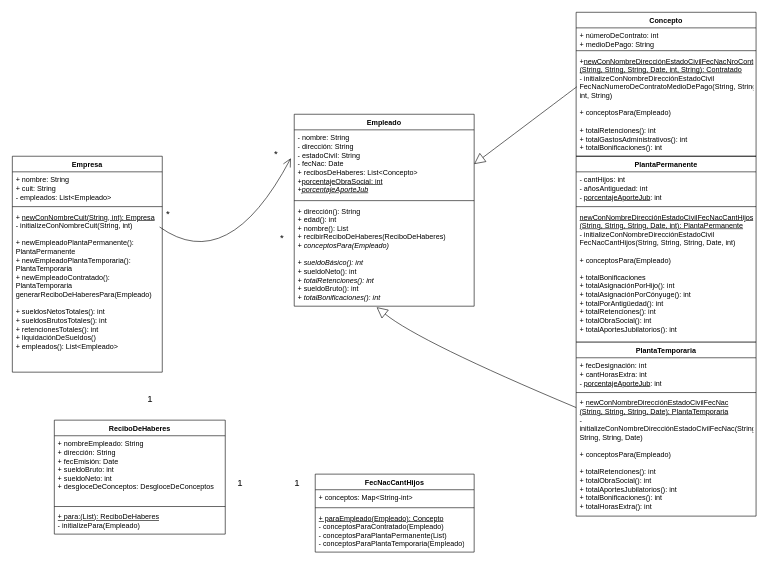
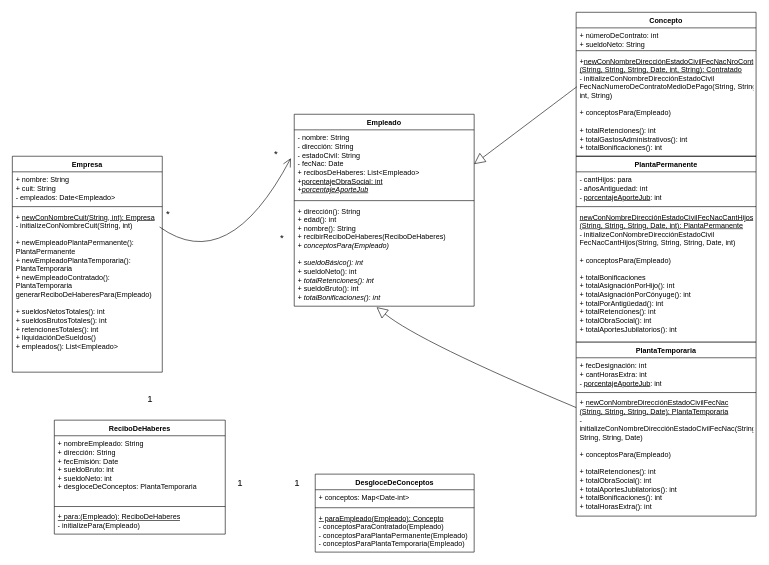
node "+ númeroDeContrato: int + medioDePago: String": label "+ númeroDeContrato: int + medioDePago: String" -> "+ númeroDeContrato: int + sueldoNeto: String"
node "- nombre: String - dirección: String - estadoCivil: String - fecNac: Date + recibosDeHaberes: List<Concepto> +porcentajeObraSocial: int +porcentajeAporteJub": label "- nombre: String - dirección: String - estadoCivil: String - fecNac: Date + recibosDeHaberes: List<Concepto> +porcentajeObraSocial: int +porcentajeAporteJub" -> "- nombre: String - dirección: String - estadoCivil: String - fecNac: Date + recibosDeHaberes: List<Empleado> +porcentajeObraSocial: int +porcentajeAporteJub"
node "+ nombre: String + cuit: String - empleados: List<Empleado>": label "+ nombre: String + cuit: String - empleados: List<Empleado>" -> "+ nombre: String + cuit: String - empleados: Date<Empleado>"
node "- cantHijos: int - añosAntiguedad: int - porcentajeAporteJub: int": label "- cantHijos: int - añosAntiguedad: int - porcentajeAporteJub: int" -> "- cantHijos: para - añosAntiguedad: int - porcentajeAporteJub: int"
node "+ dirección(): String + edad(): int + nombre(): List + recibirReciboDeHaberes(ReciboDeHaberes) + conceptosPara(Empleado) + sueldoBásico(): int + sueldoNeto(): int + totalRetenciones(): int + sueldoBruto(): int + totalBonificaciones(): int": label "+ dirección(): String + edad(): int + nombre(): List + recibirReciboDeHaberes(ReciboDeHaberes) + conceptosPara(Empleado) + sueldoBásico(): int + sueldoNeto(): int + totalRetenciones(): int + sueldoBruto(): int + totalBonificaciones(): int" -> "+ dirección(): String + edad(): int + nombre(): String + recibirReciboDeHaberes(ReciboDeHaberes) + conceptosPara(Empleado) + sueldoBásico(): int + sueldoNeto(): int + totalRetenciones(): int + sueldoBruto(): int + totalBonificaciones(): int"
node "+ nombreEmpleado: String + dirección: String + fecEmisión: Date + sueldoBruto: int + sueldoNeto: int + desgloceDeConceptos: DesgloceDeConceptos": label "+ nombreEmpleado: String + dirección: String + fecEmisión: Date + sueldoBruto: int + sueldoNeto: int + desgloceDeConceptos: DesgloceDeConceptos" -> "+ nombreEmpleado: String + dirección: String + fecEmisión: Date + sueldoBruto: int + sueldoNeto: int + desgloceDeConceptos: PlantaTemporaria"
node "FecNacCantHijos": label "FecNacCantHijos" -> "DesgloceDeConceptos"
node "+ conceptos: Map<String-int>": label "+ conceptos: Map<String-int>" -> "+ conceptos: Map<Date-int>"
node "+ para:(List): ReciboDeHaberes - initializePara(Empleado)": label "+ para:(List): ReciboDeHaberes - initializePara(Empleado)" -> "+ para:(Empleado): ReciboDeHaberes - initializePara(Empleado)"
node "+ paraEmpleado(Empleado): Concepto - conceptosParaContratado(Empleado) - conceptosParaPlantaPermanente(List) - conceptosParaPlantaTemporaria(Empleado)": label "+ paraEmpleado(Empleado): Concepto - conceptosParaContratado(Empleado) - conceptosParaPlantaPermanente(List) - conceptosParaPlantaTemporaria(Empleado)" -> "+ paraEmpleado(Empleado): Concepto - conceptosParaContratado(Empleado) - conceptosParaPlantaPermanente(Empleado) - conceptosParaPlantaTemporaria(Empleado)"
